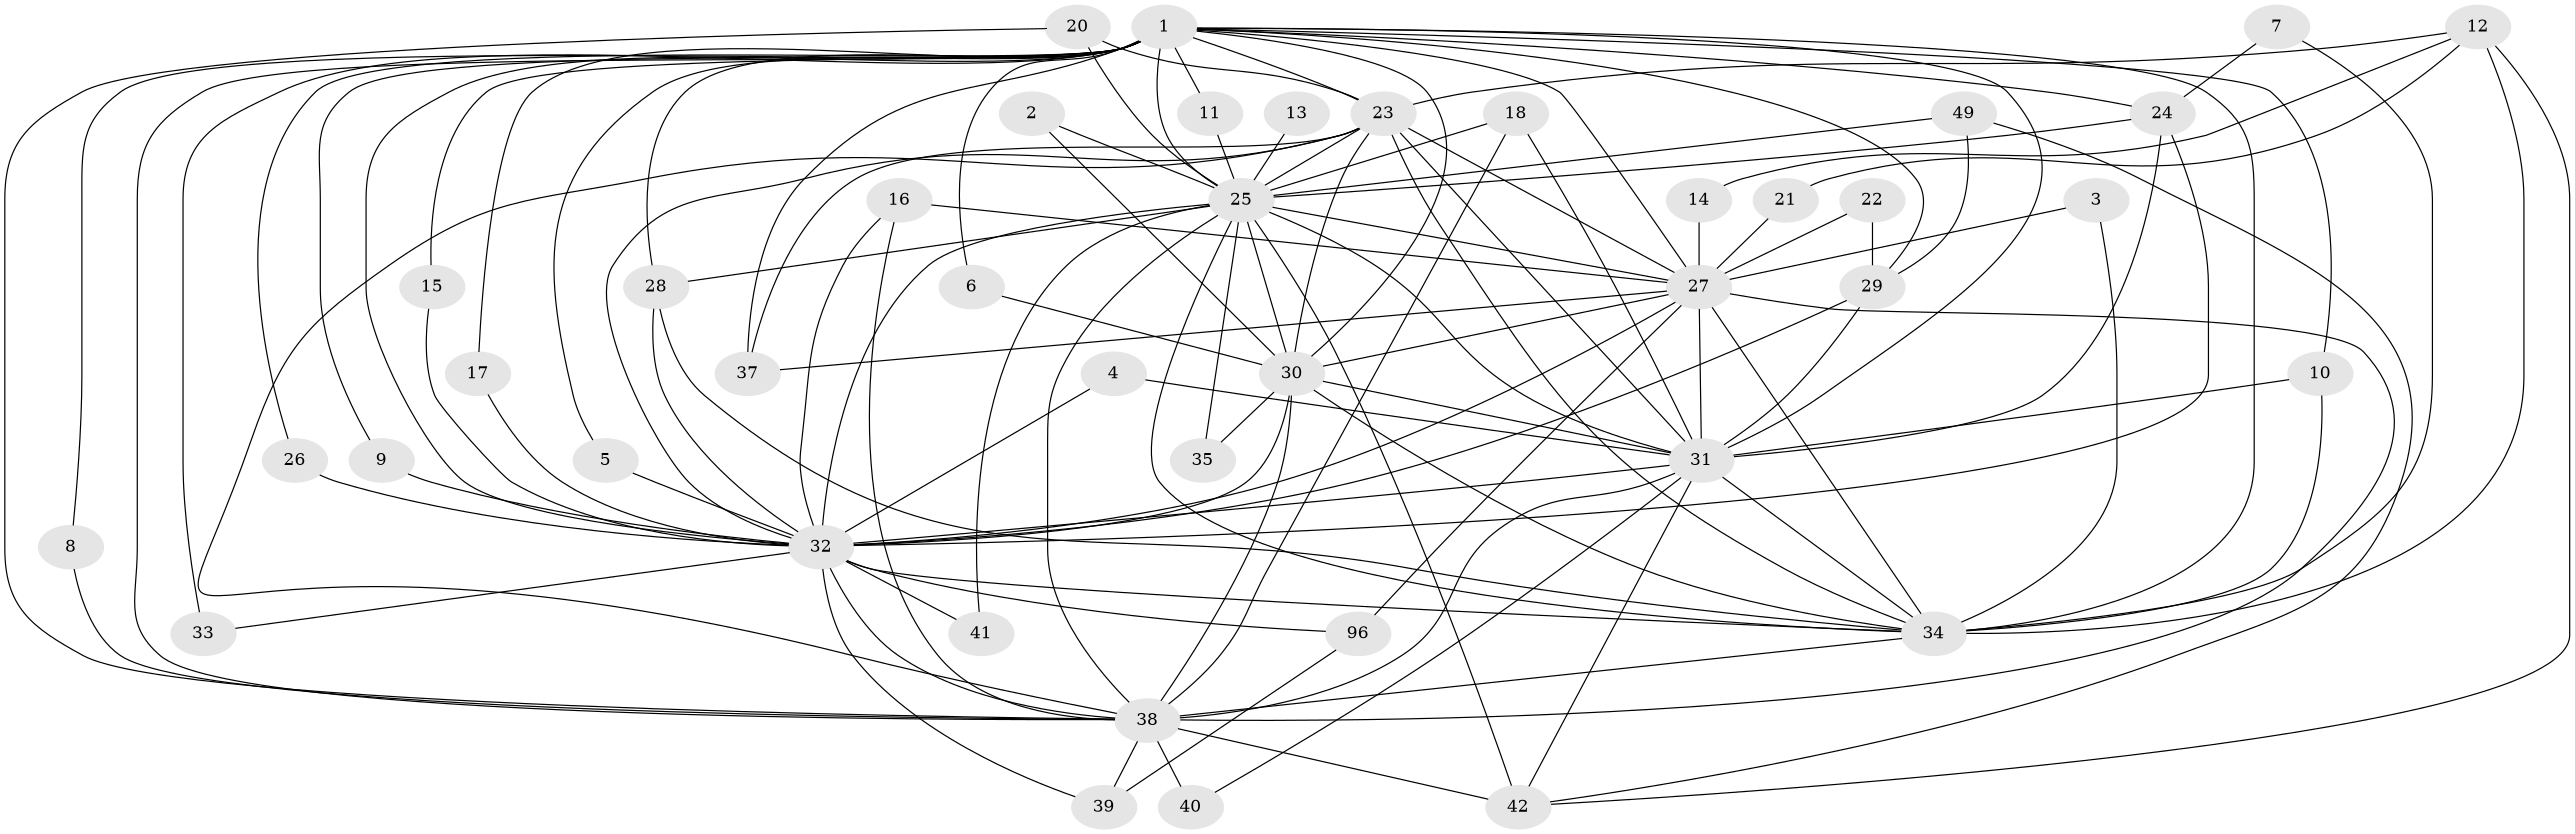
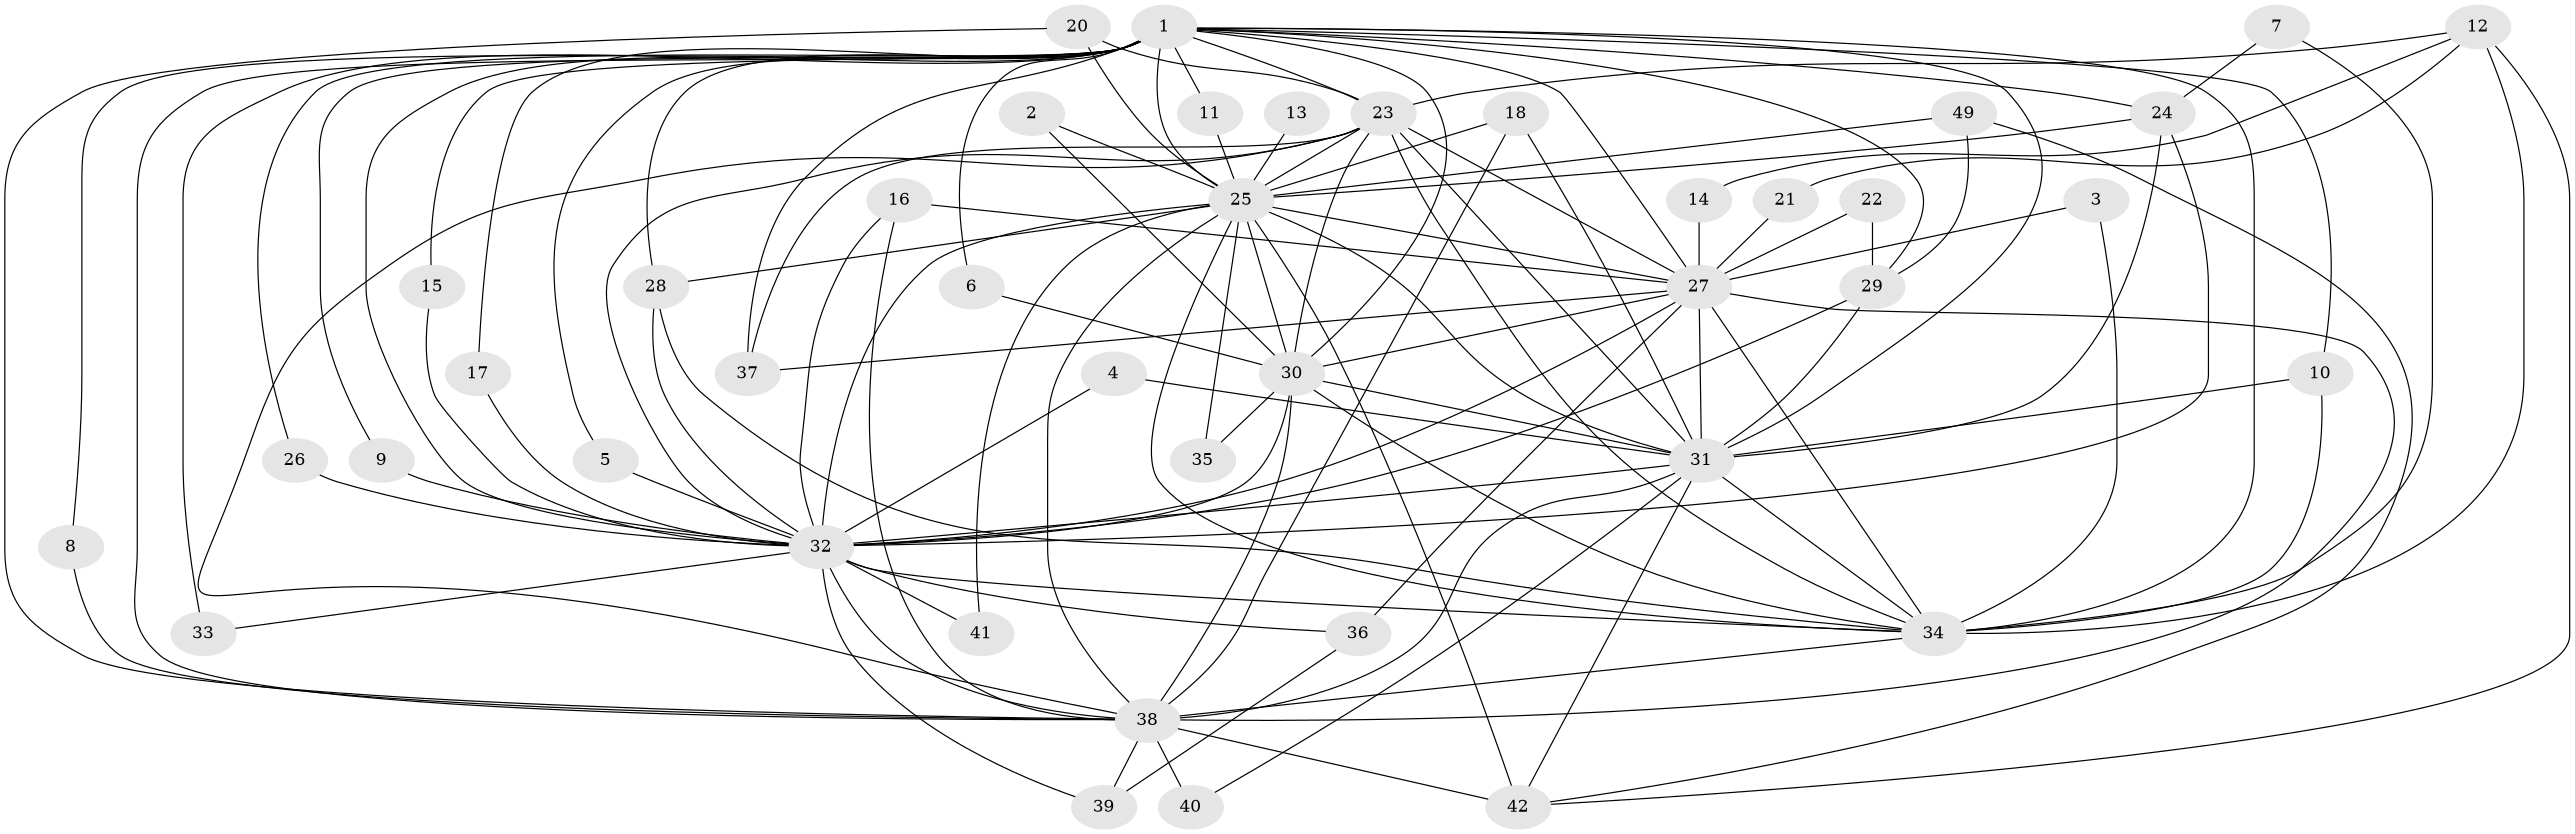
node "96": label "96" -> "36"
